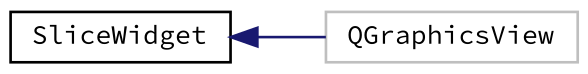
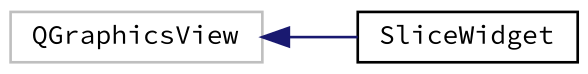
edge "QGraphicsView" -> "SliceWidget": reversed
